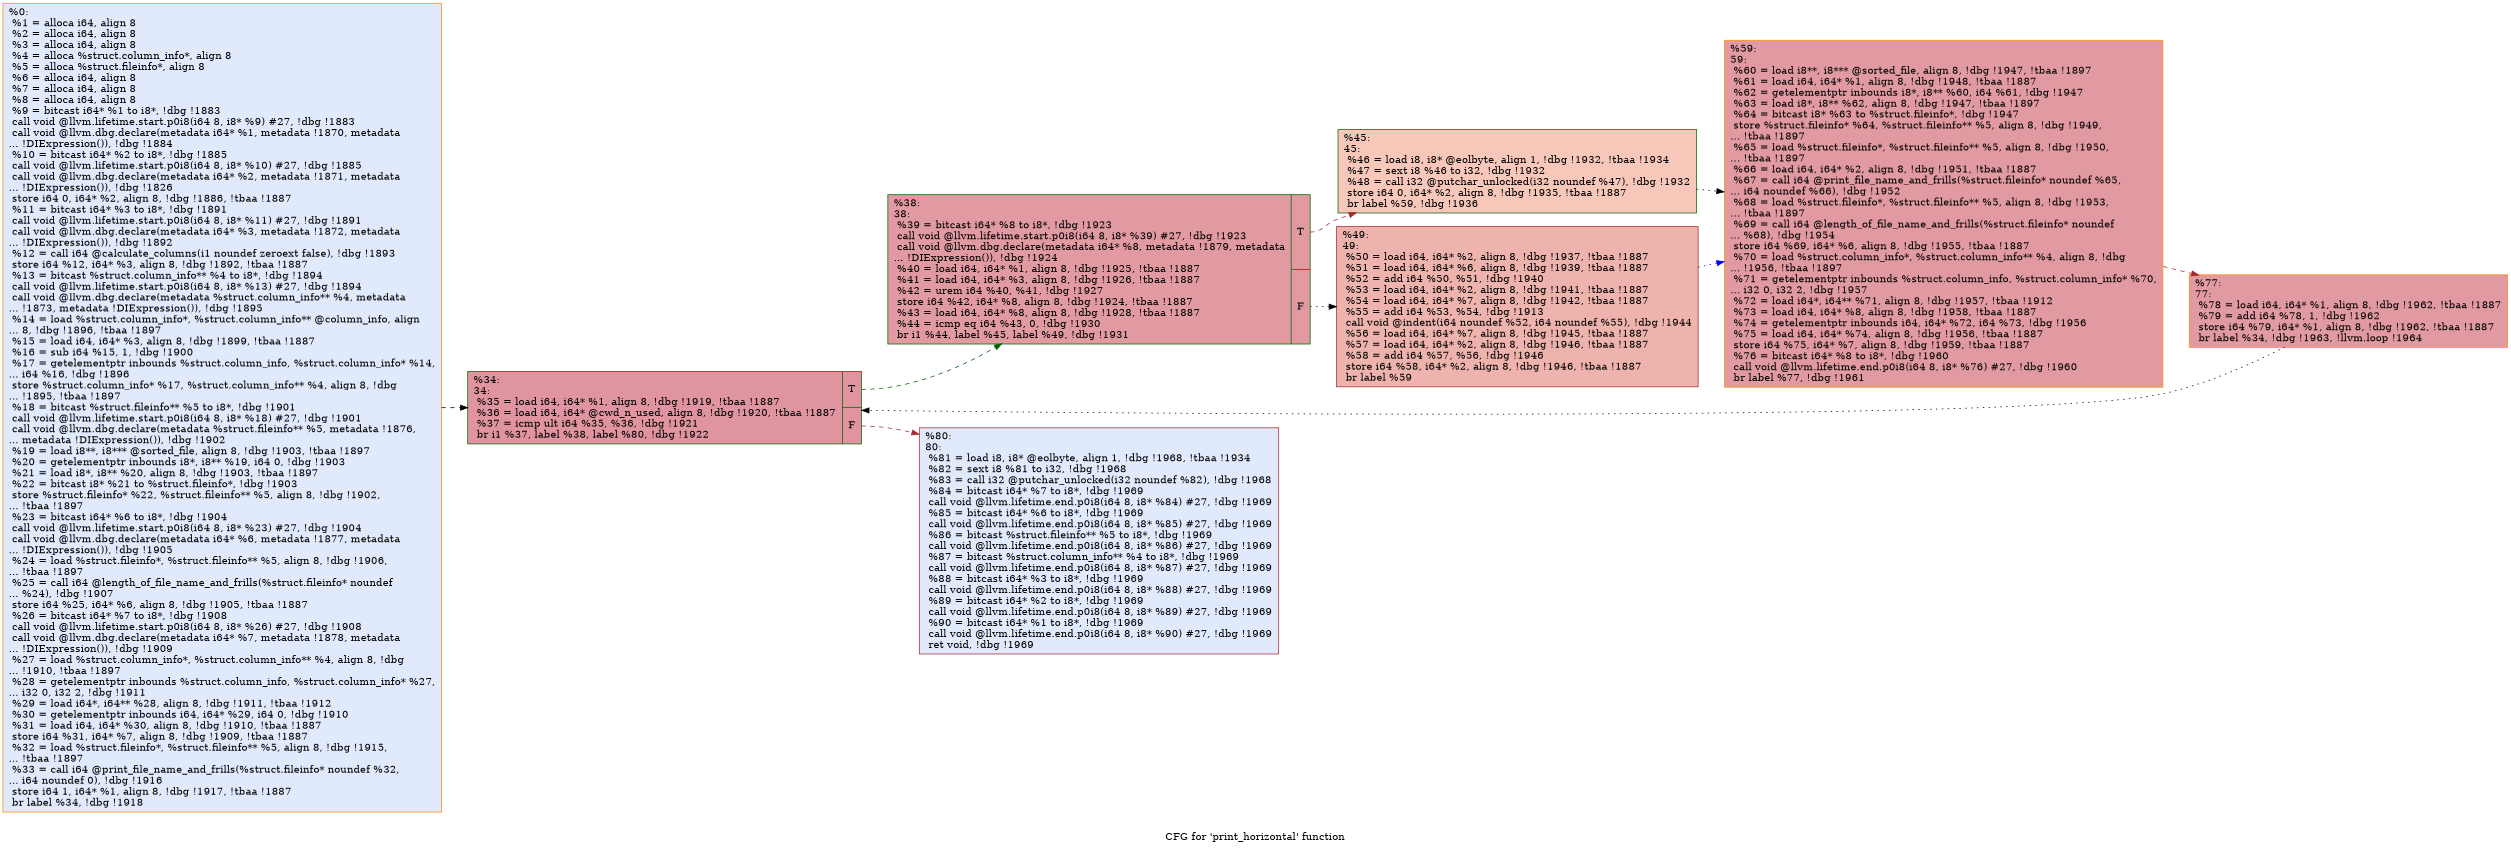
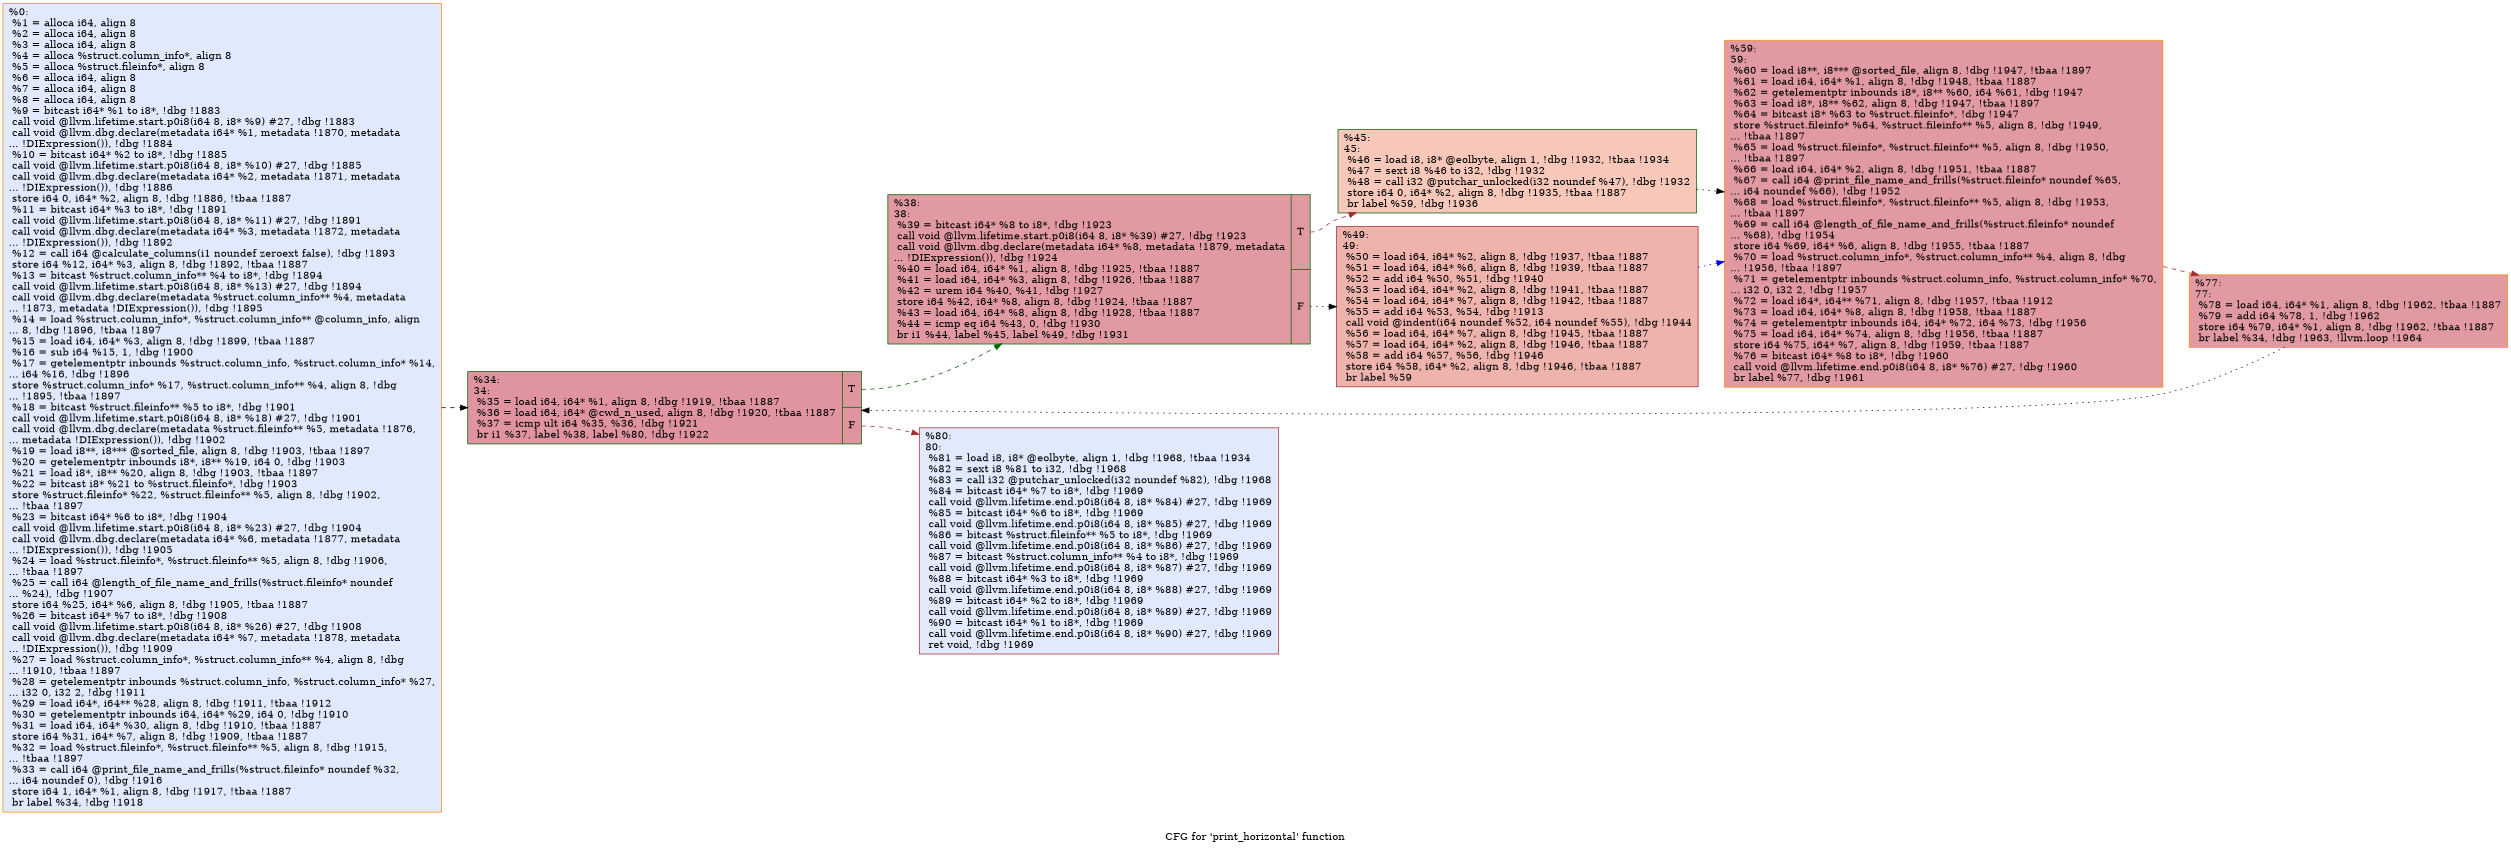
node "%0:": text "... !DIExpression()), !dbg !1826" -> "... !DIExpression()), !dbg !1886"
